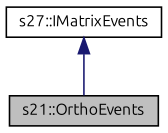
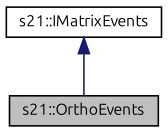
node "s27::IMatrixEvents": label "s27::IMatrixEvents" -> "s21::IMatrixEvents"
